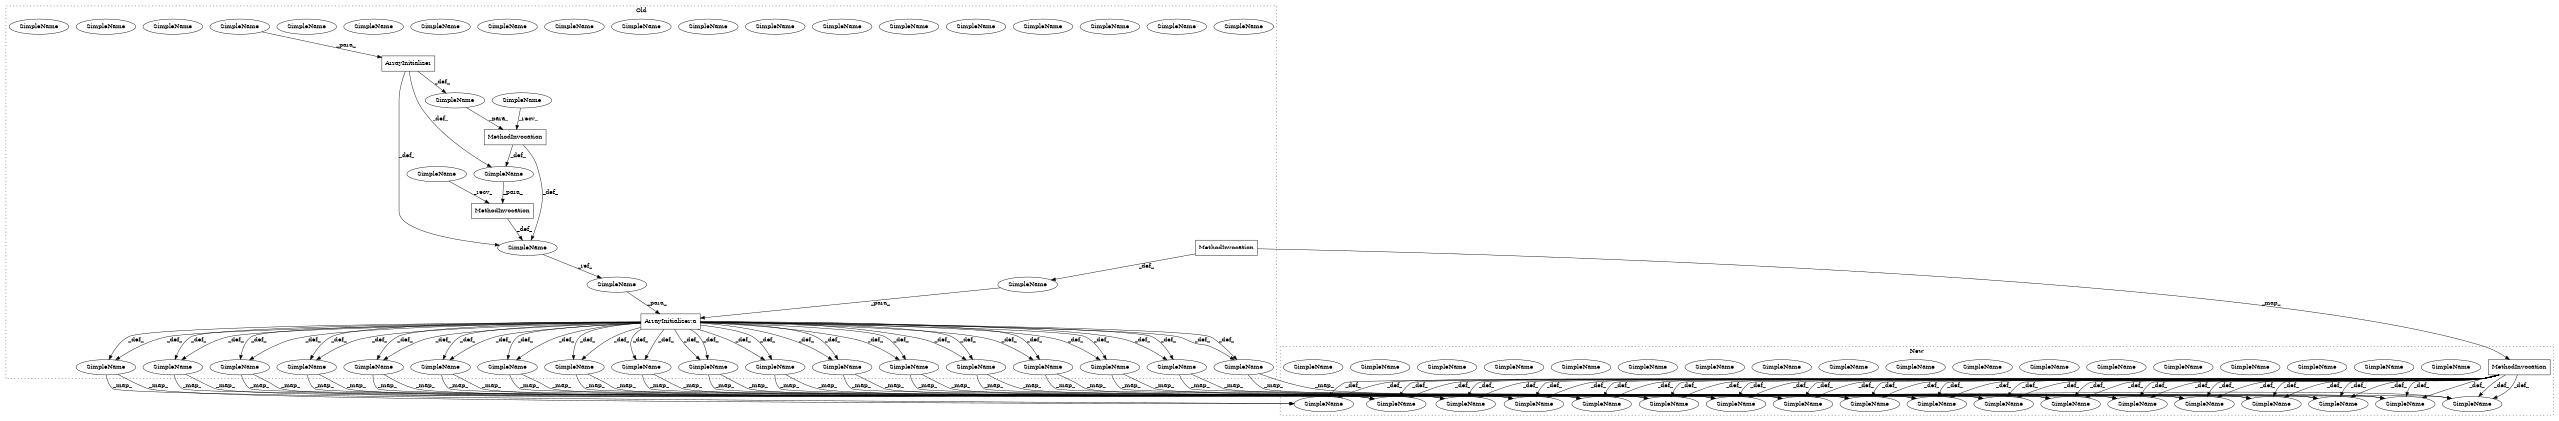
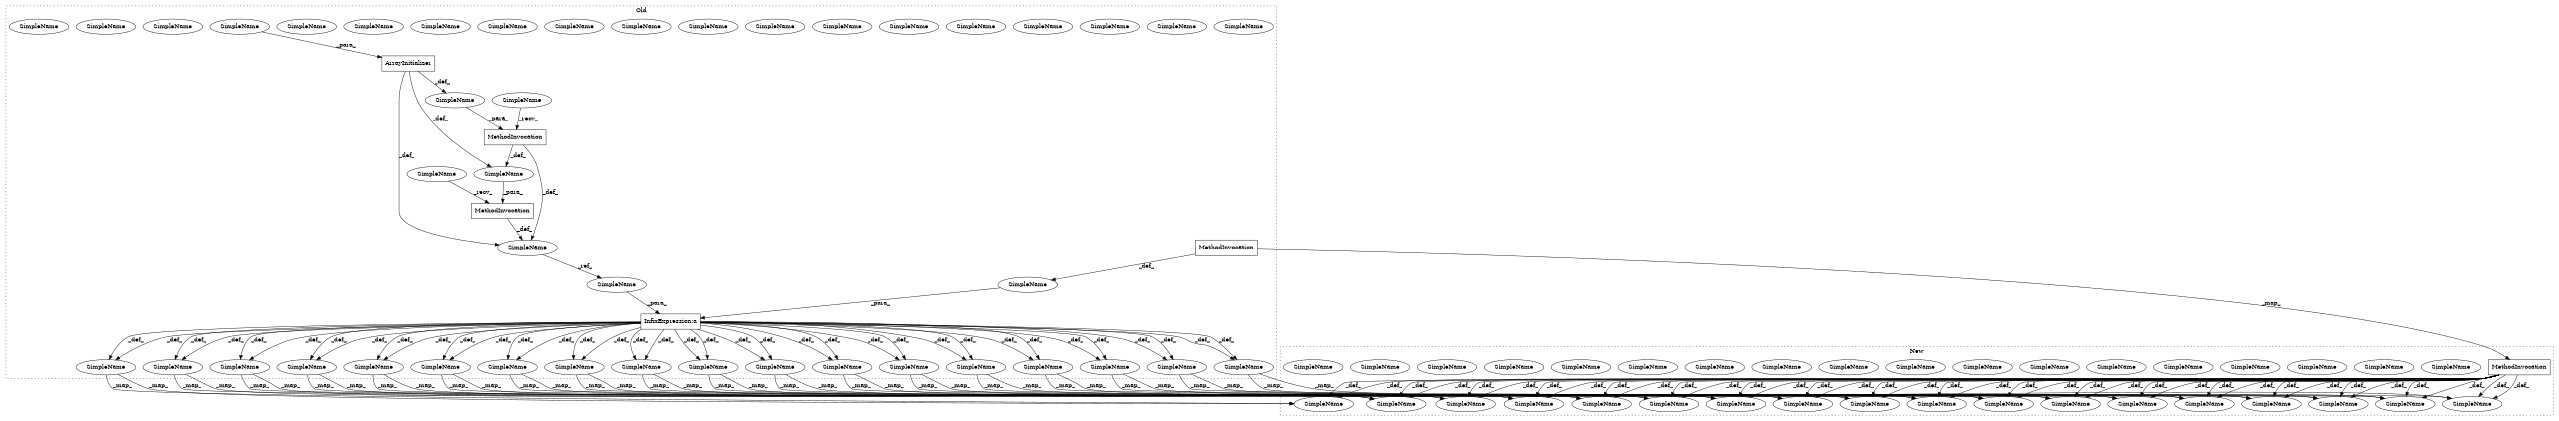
node "ArrayInitializer:a": label "ArrayInitializer:a" -> "InfixExpression:a"
